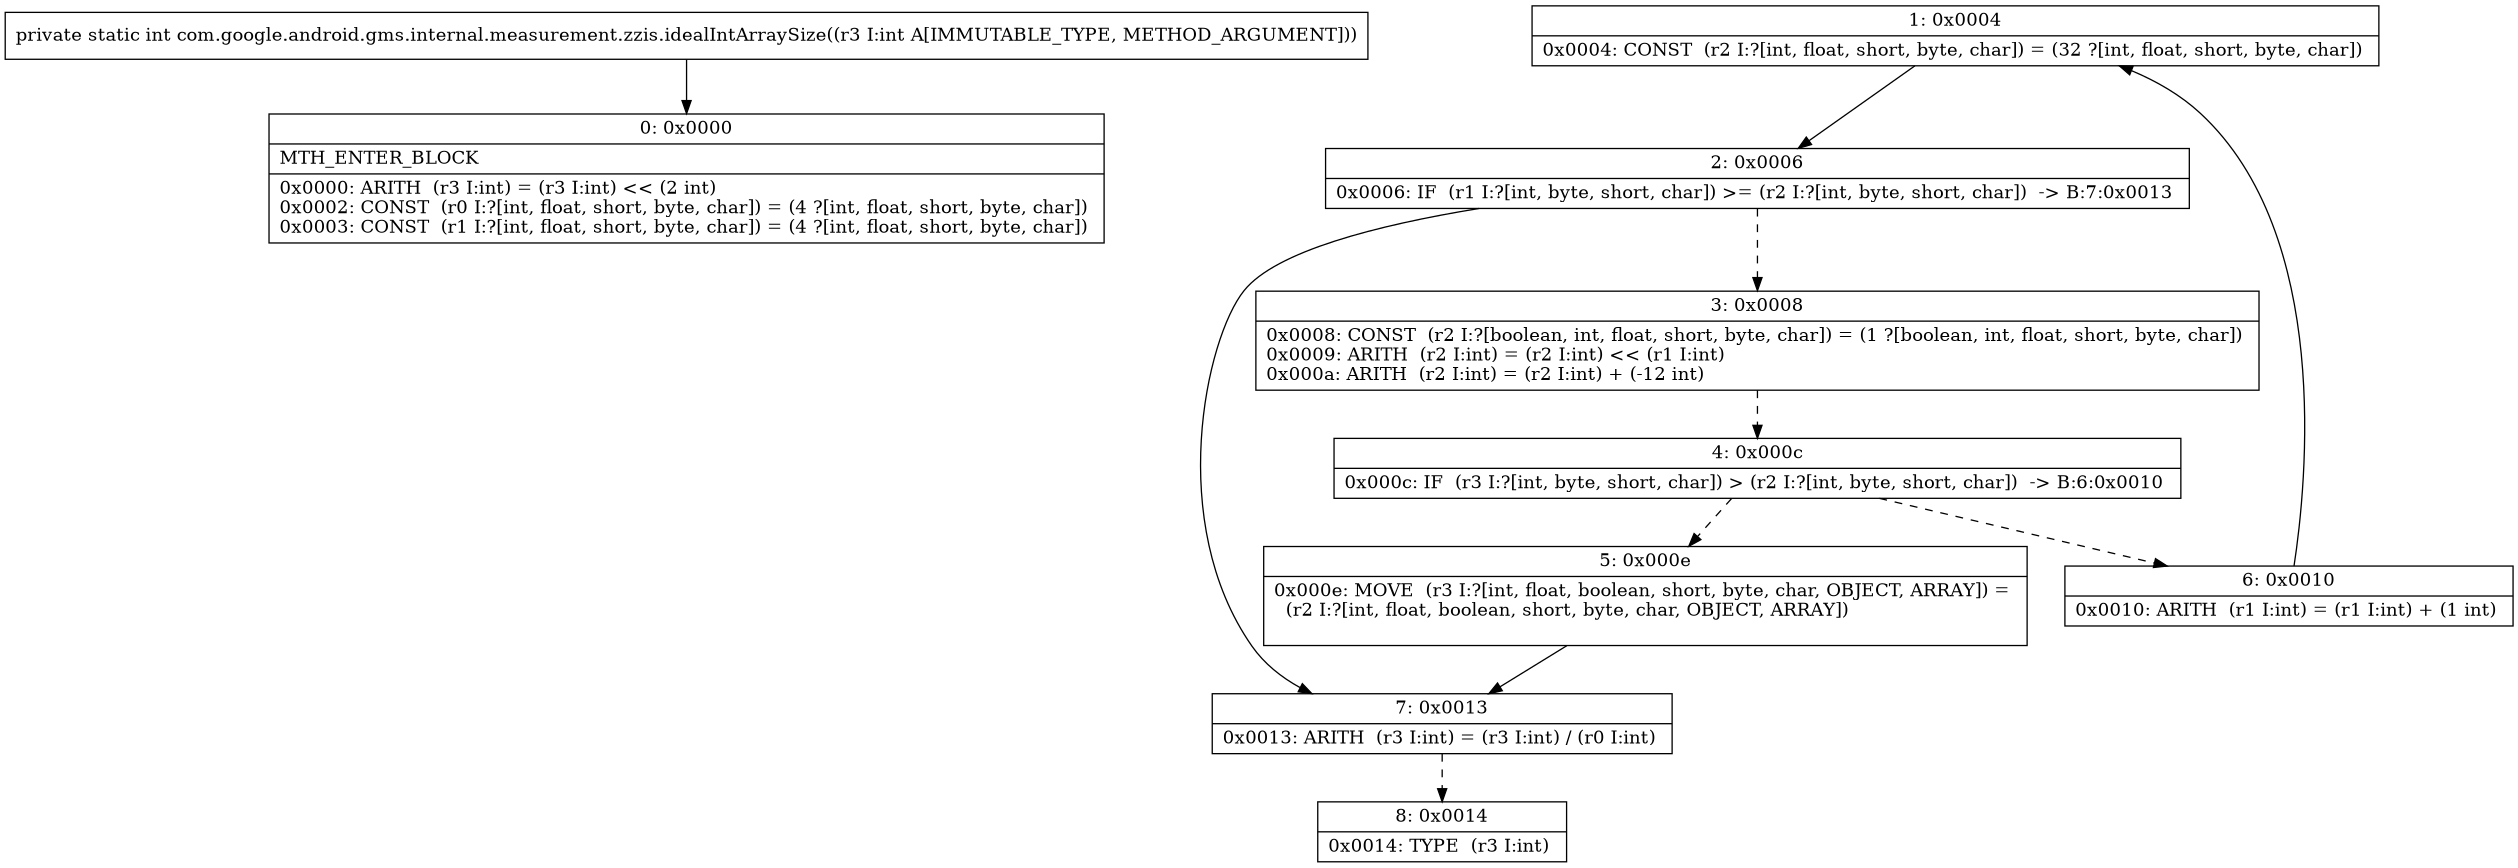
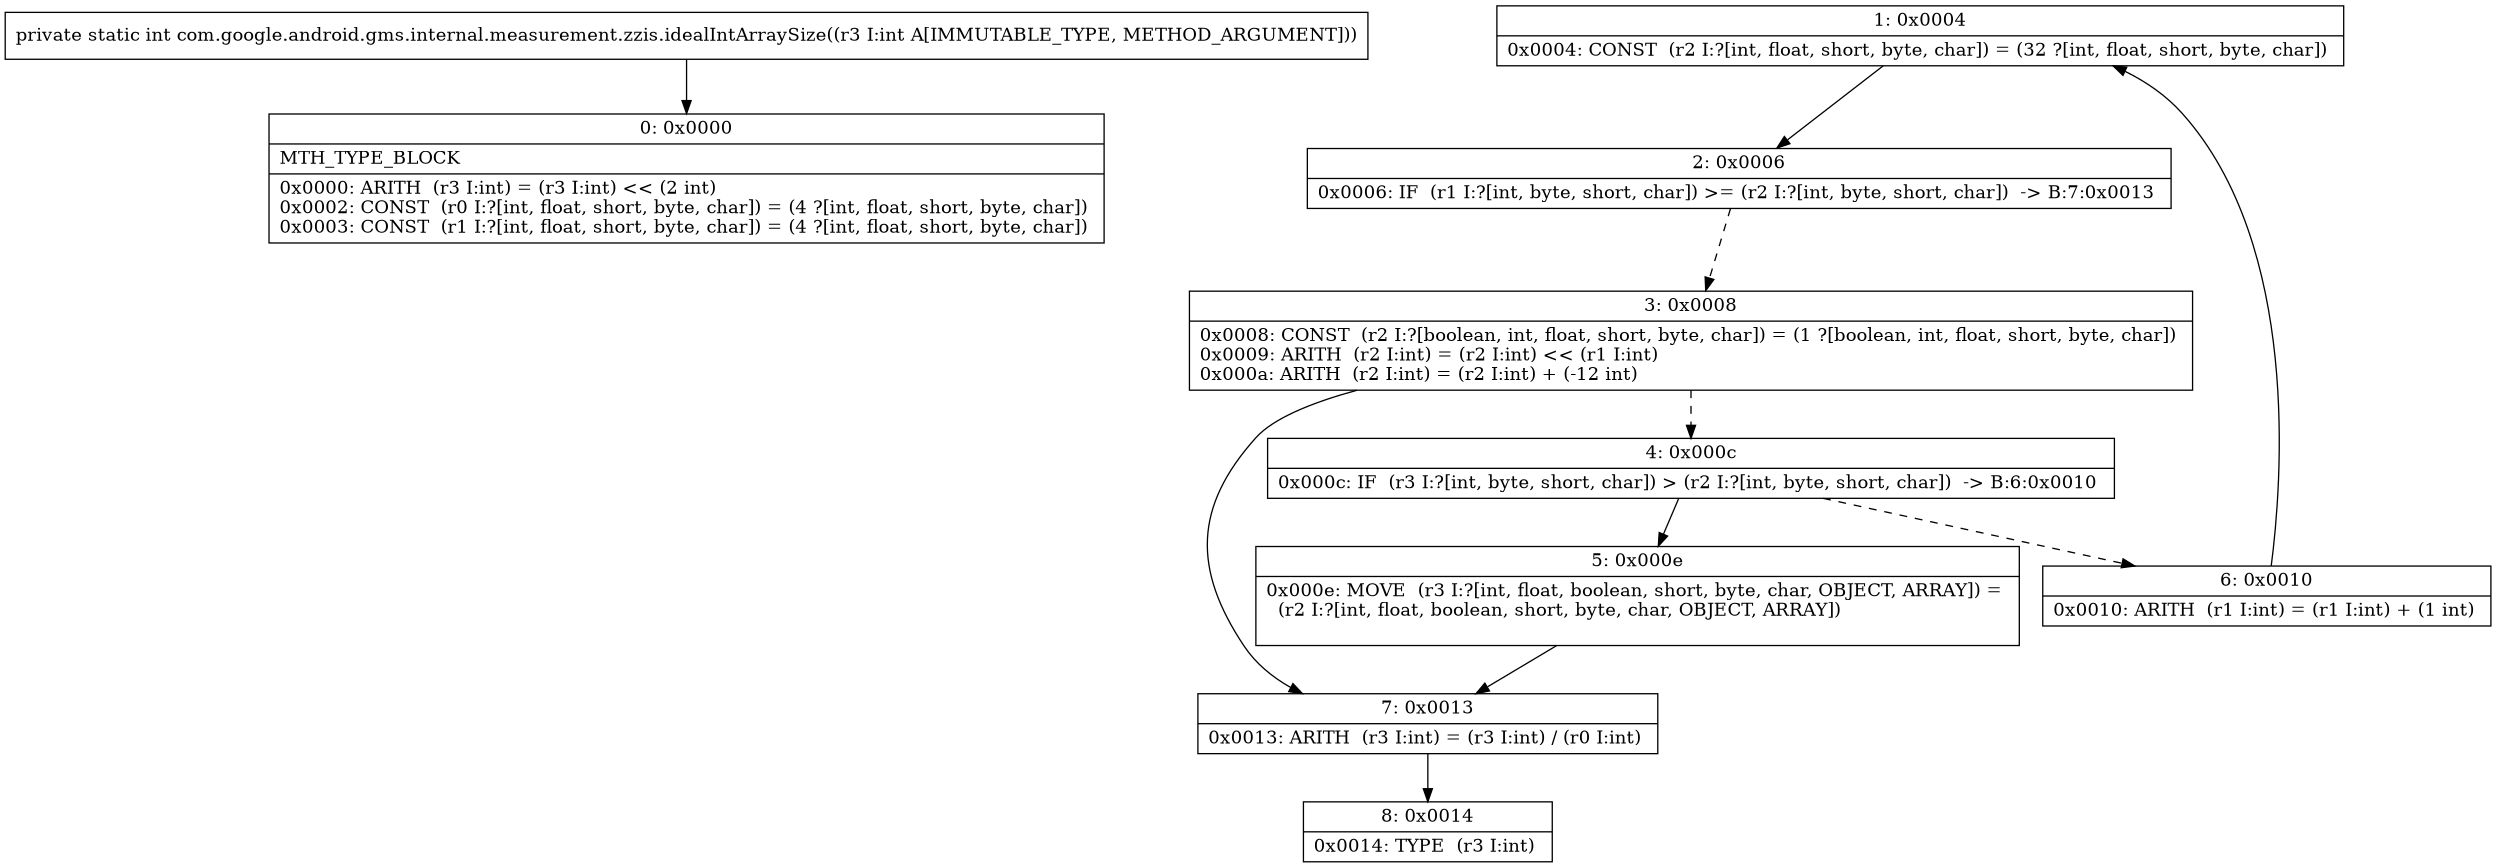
node "0: 0x0000": text "MTH_ENTER_BLOCK" -> "MTH_TYPE_BLOCK"
edge "2: 0x0006" -> "7: 0x0013": now "3: 0x0008" -> "7: 0x0013"
edge "4: 0x000c" -> "5: 0x000e": style dashed -> solid
edge "7: 0x0013" -> "8: 0x0014": style dashed -> solid
